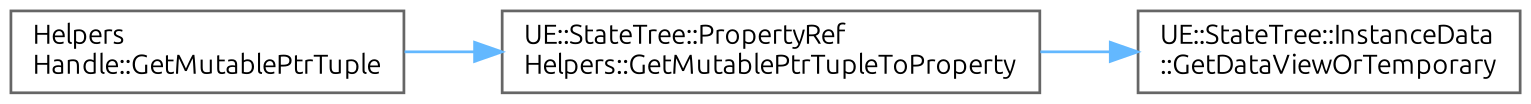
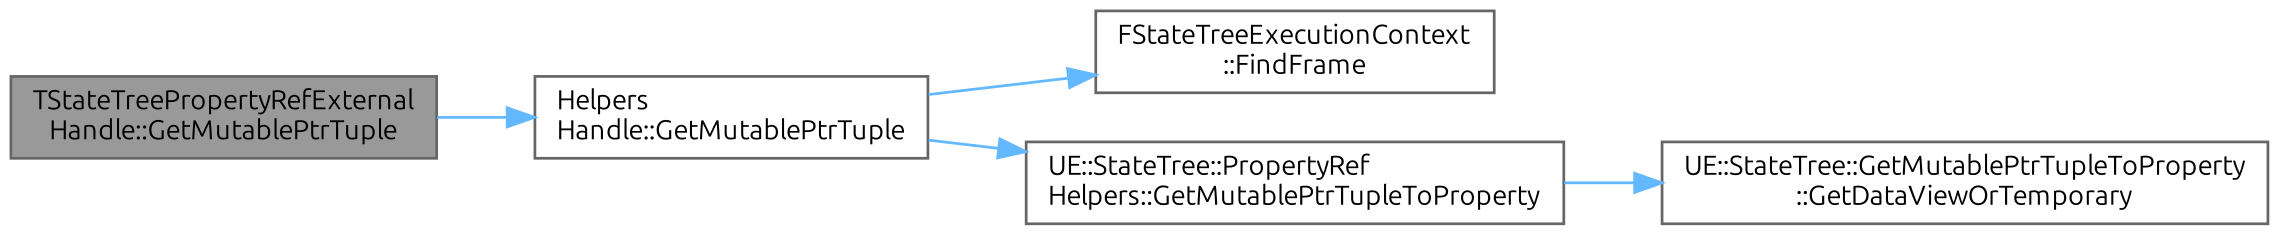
node "FStateTreeExecutionContext ::FindFrame": added
node "UE::StateTree::InstanceData ::GetDataViewOrTemporary": label "UE::StateTree::InstanceData ::GetDataViewOrTemporary" -> "UE::StateTree::GetMutablePtrTupleToProperty ::GetDataViewOrTemporary"
node "TStateTreePropertyRefExternal Handle::GetMutablePtrTuple": added
